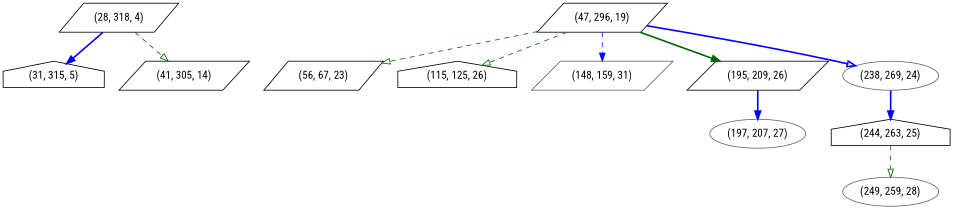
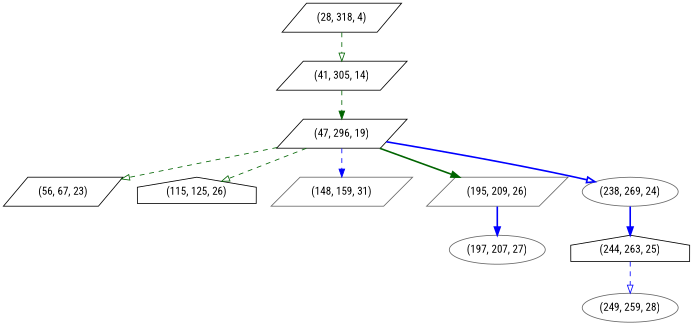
node "(31, 315, 5)": removed
node "(195, 209, 26)": color black -> gray40
edge "(41, 305, 14)" -> "(47, 296, 19)": added
edge "(244, 263, 25)" -> "(249, 259, 28)": color darkgreen -> blue
